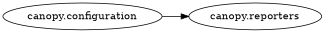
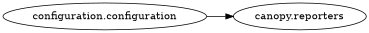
node "canopy.configuration": label "canopy.configuration" -> "configuration.configuration"
